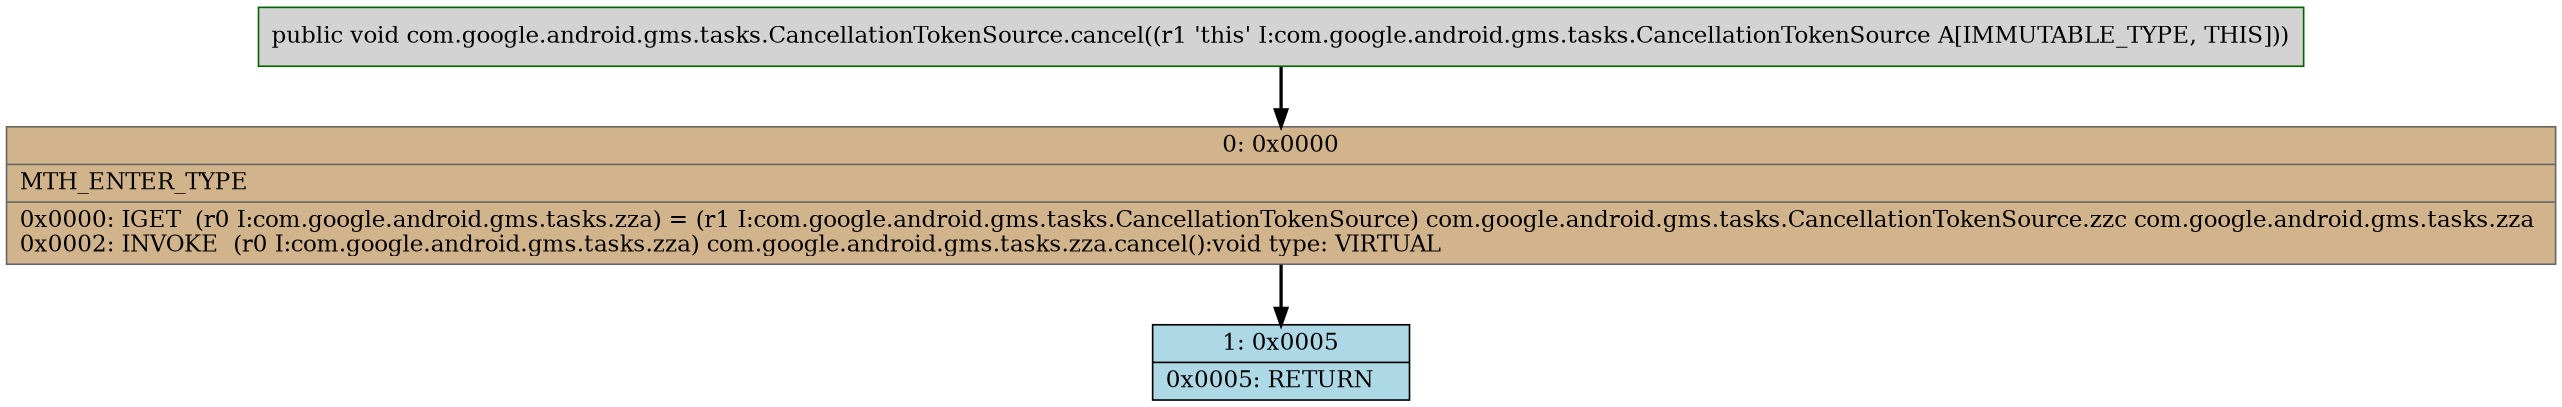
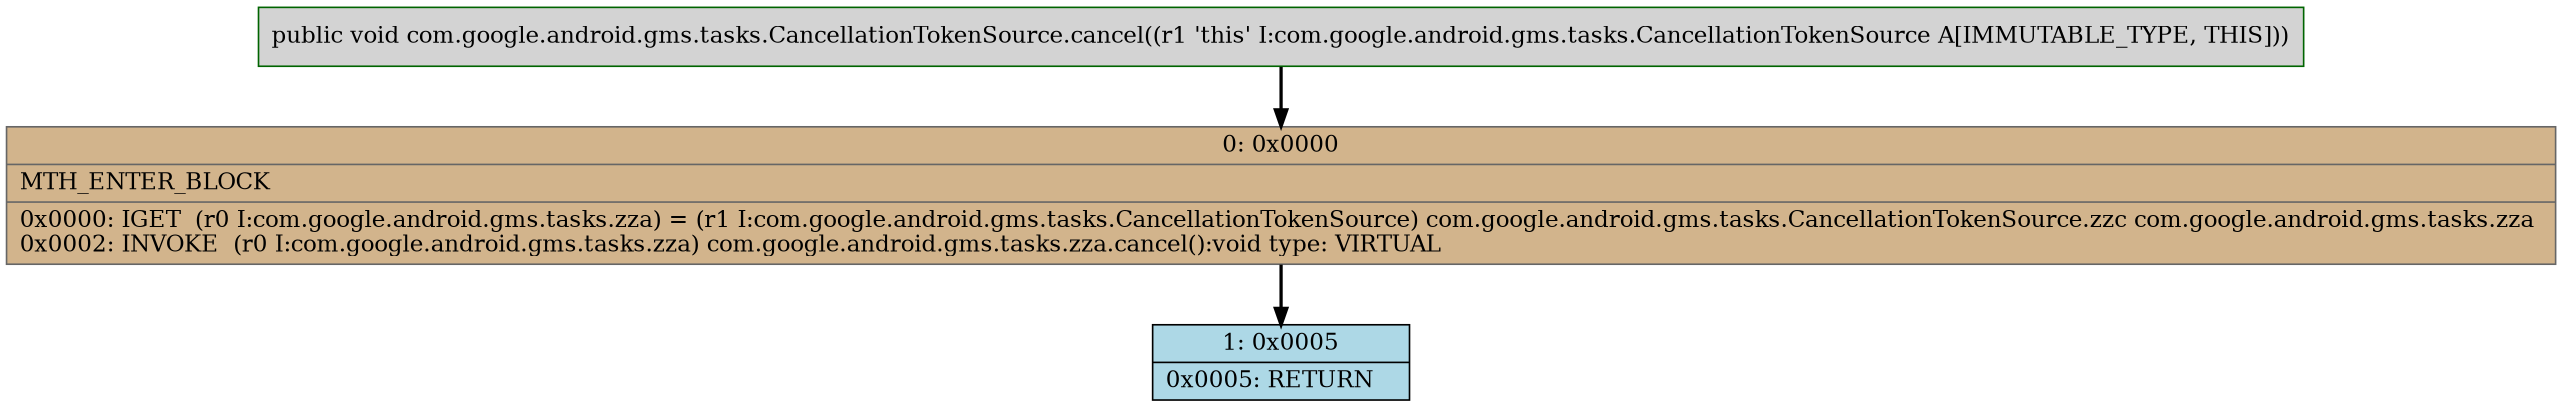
node "0: 0x0000": text "MTH_ENTER_TYPE" -> "MTH_ENTER_BLOCK"
